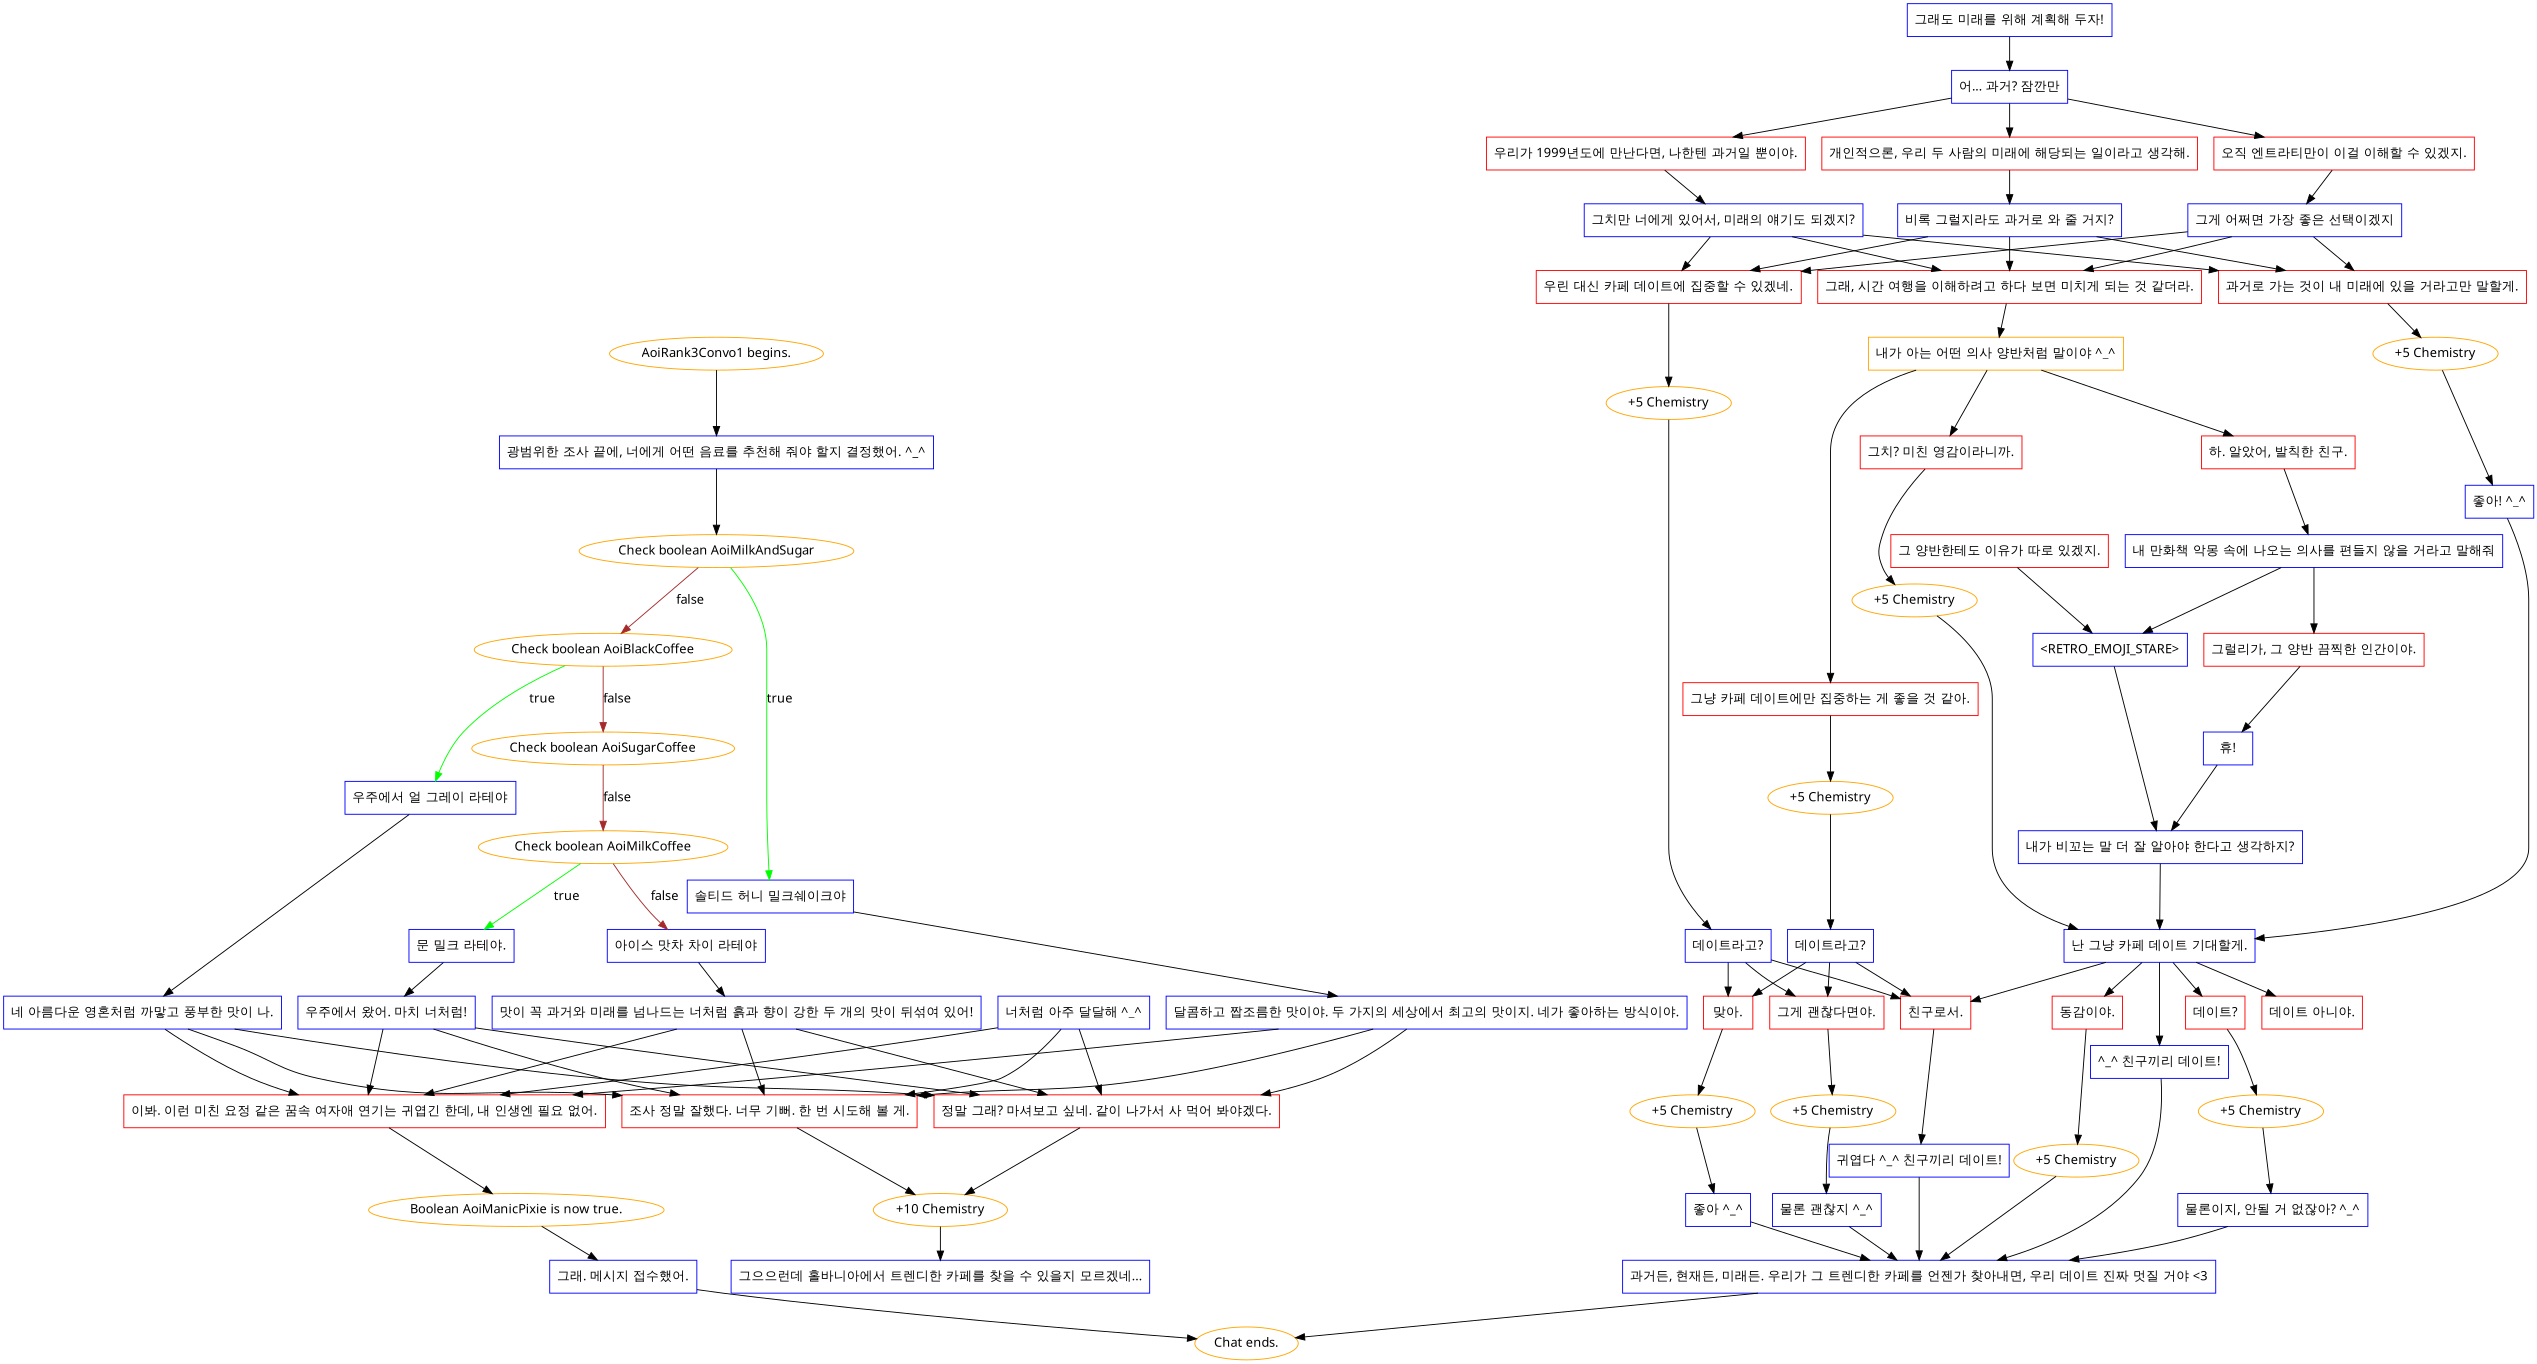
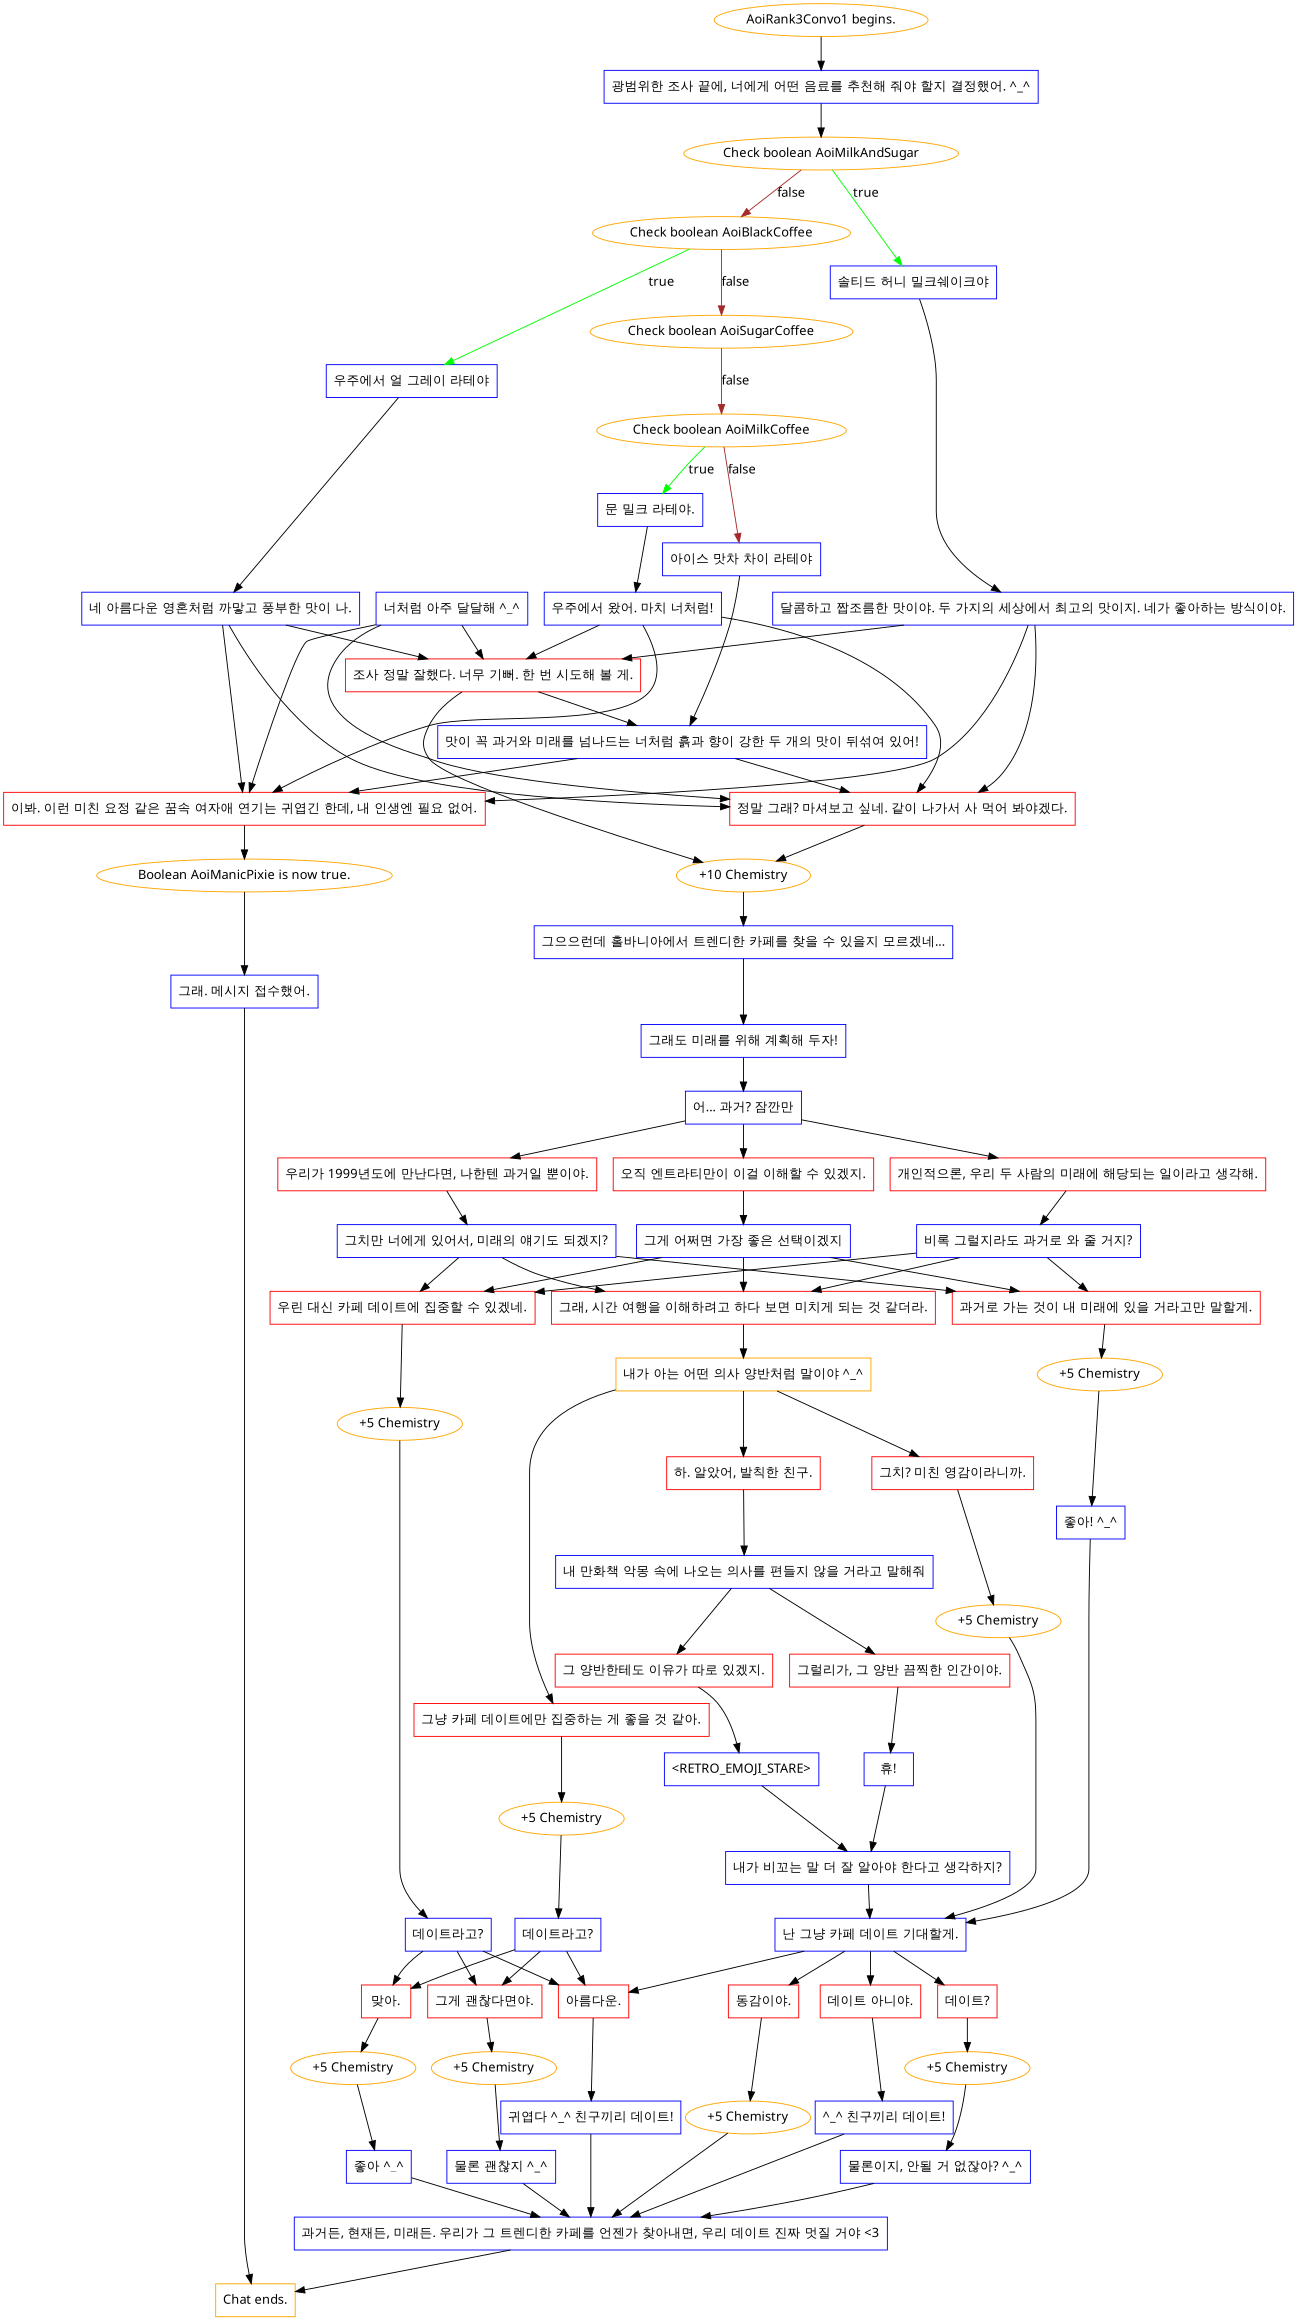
edge "내 만화책 악몽 속에 나오는 의사를 편들지 않을 거라고 말해줘" -> "<RETRO_EMOJI_STARE>": now "내 만화책 악몽 속에 나오는 의사를 편들지 않을 거라고 말해줘" -> "그 양반한테도 이유가 따로 있겠지."
edge "그으으런데 홀바니아에서 트렌디한 카페를 찾을 수 있을지 모르겠네..." -> "그래도 미래를 위해 계획해 두자!": added
edge "난 그냥 카페 데이트 기대할게." -> "^_^ 친구끼리 데이트!": now "데이트 아니야." -> "^_^ 친구끼리 데이트!"
node "친구로서.": label "친구로서." -> "아름다운."
edge "맛이 꼭 과거와 미래를 넘나드는 너처럼 흙과 향이 강한 두 개의 맛이 뒤섞여 있어!" -> "조사 정말 잘했다. 너무 기뻐. 한 번 시도해 볼 게.": reversed
node "Chat ends.": shape ellipse -> box
